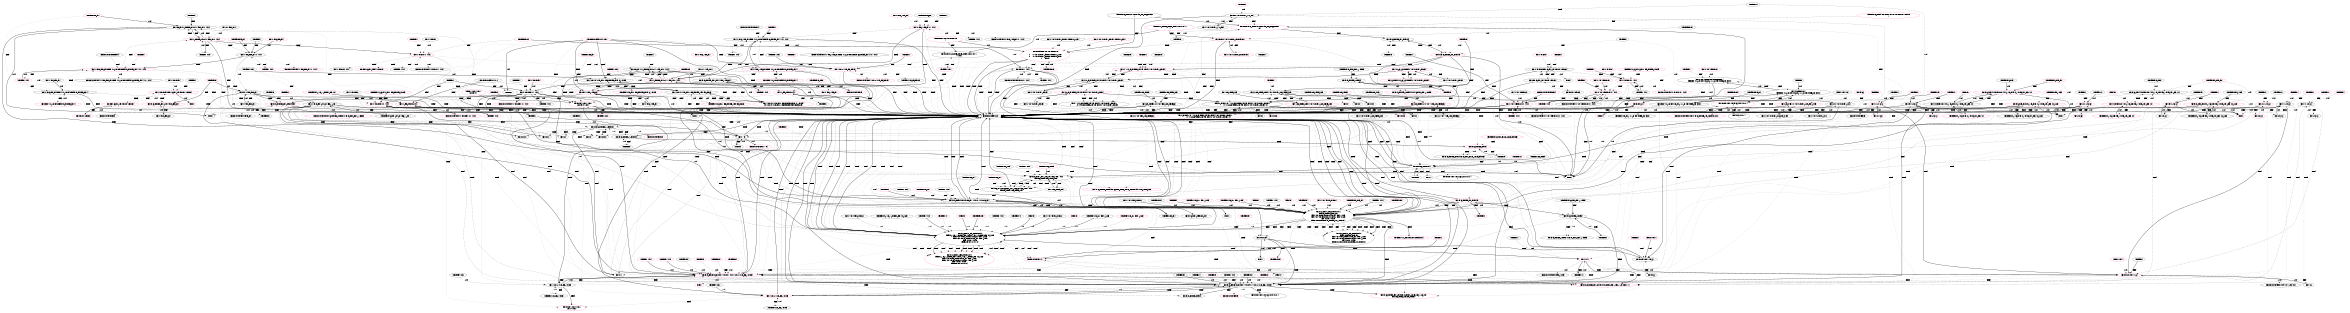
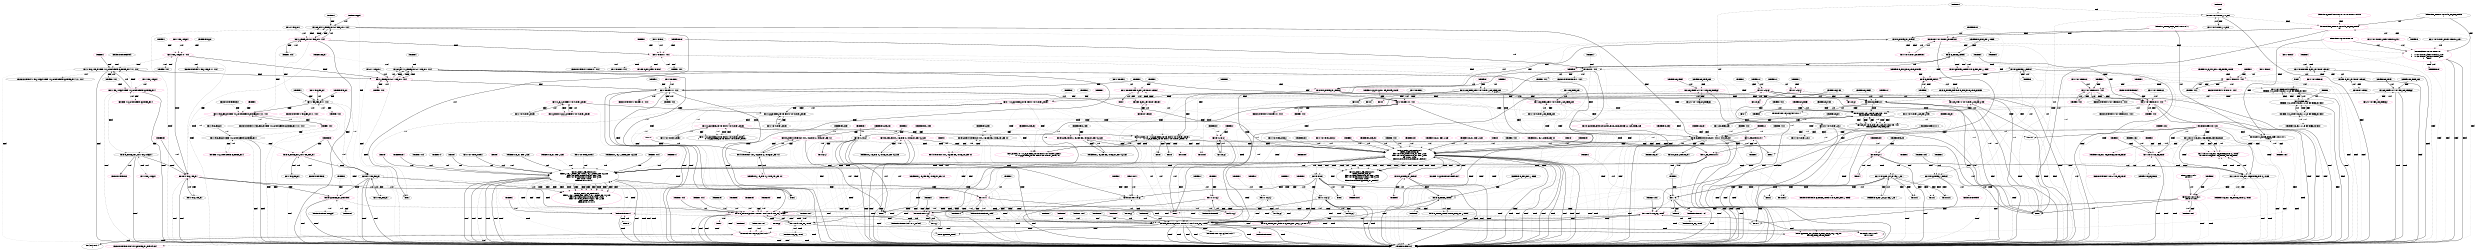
edge "(Identifier,TLS_MD_SERVER_WRITE_KEY_CONST)" -> "(Call,(unsigned char *)TLS_MD_SERVER_WRITE_KEY_CONST)": style bold -> dotted
edge "(MethodParameterIn,int)" -> "(Call,k=EVP_CIPHER_iv_length(c))": reversed
edge "(Call,EVP_CIPHER_CTX_init(s->enc_read_ctx))" -> "(Call,dd= s->enc_read_ctx)": added, label "DDG:"
